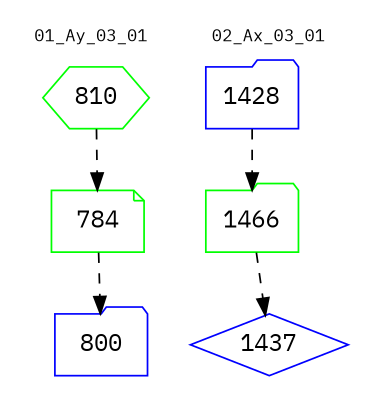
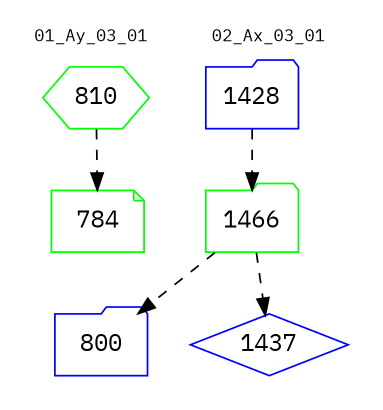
edge "784" -> "800": now "1466" -> "800"
